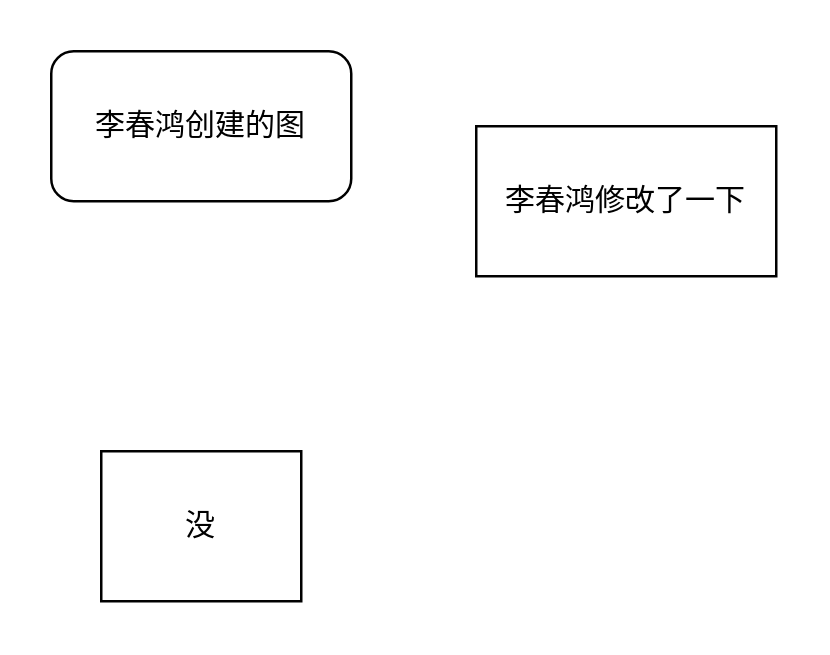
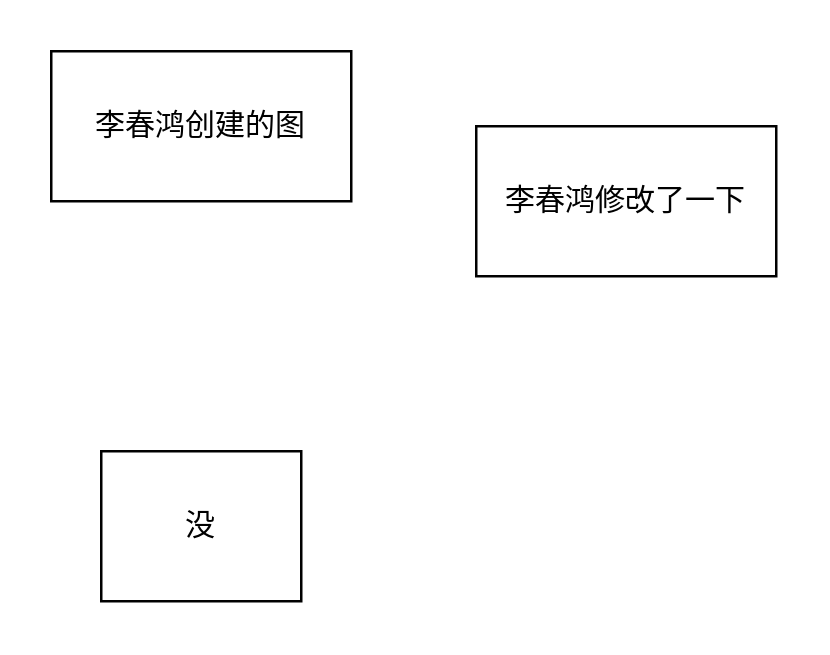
node "李春鸿创建的图": shape rounded rectangle -> rectangle
